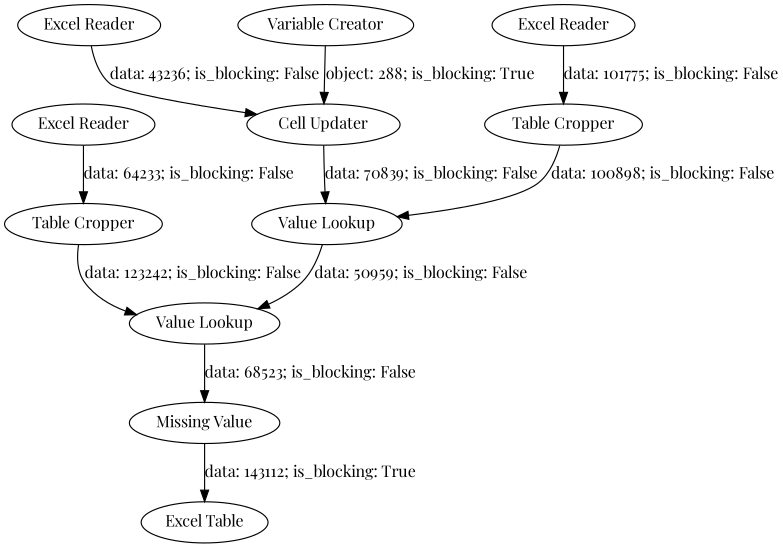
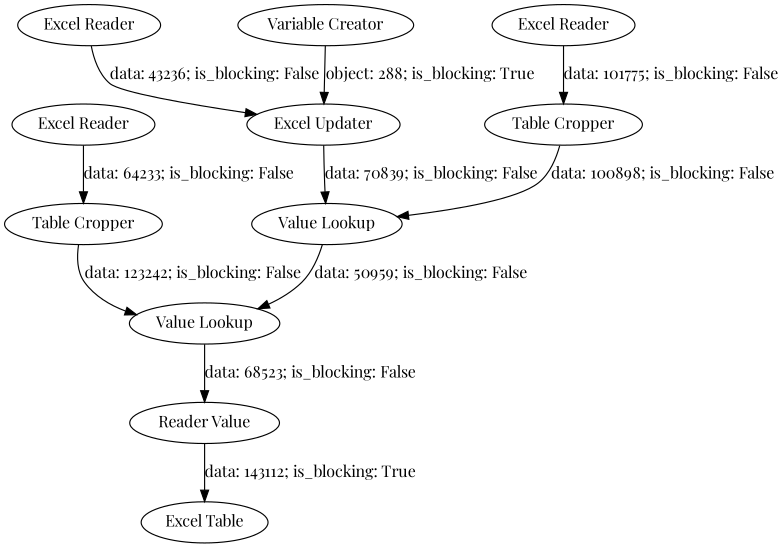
node "Cell Updater": label "Cell Updater" -> "Excel Updater"
node "Missing Value": label "Missing Value" -> "Reader Value"
